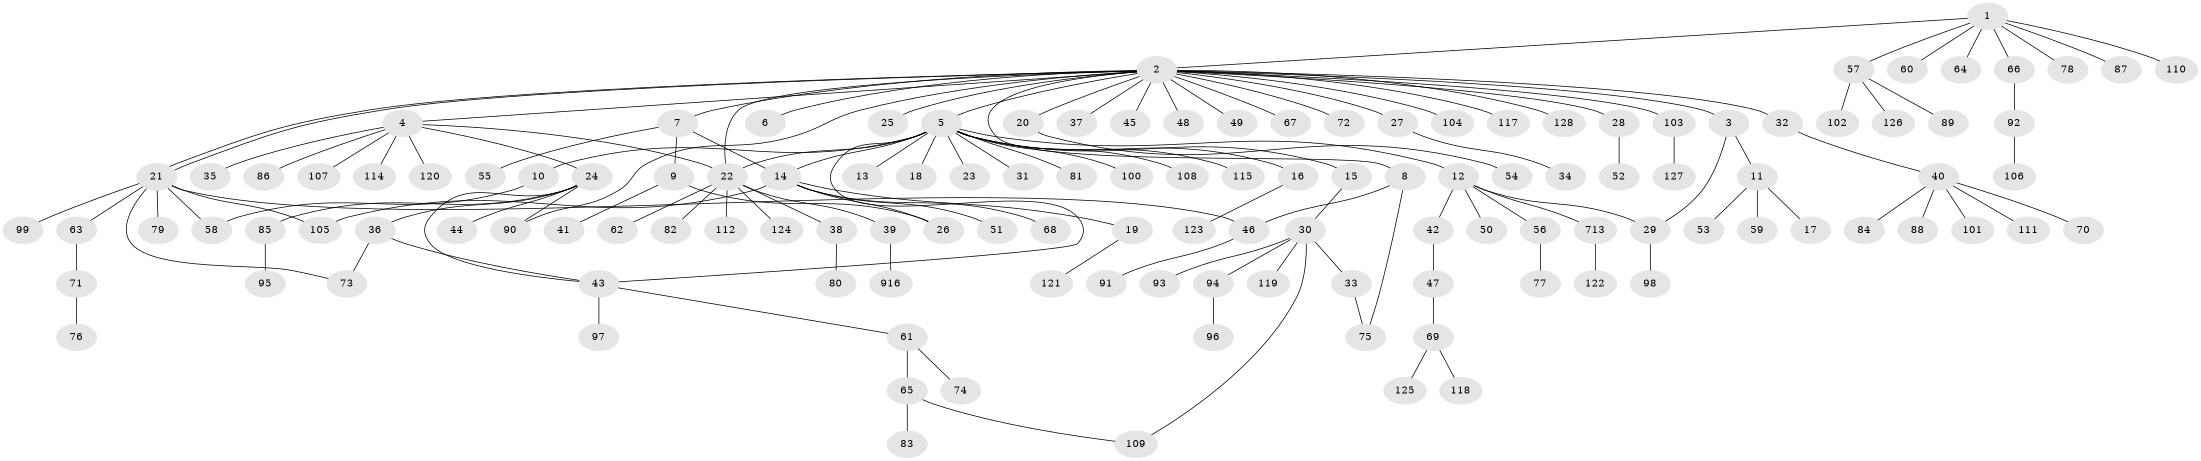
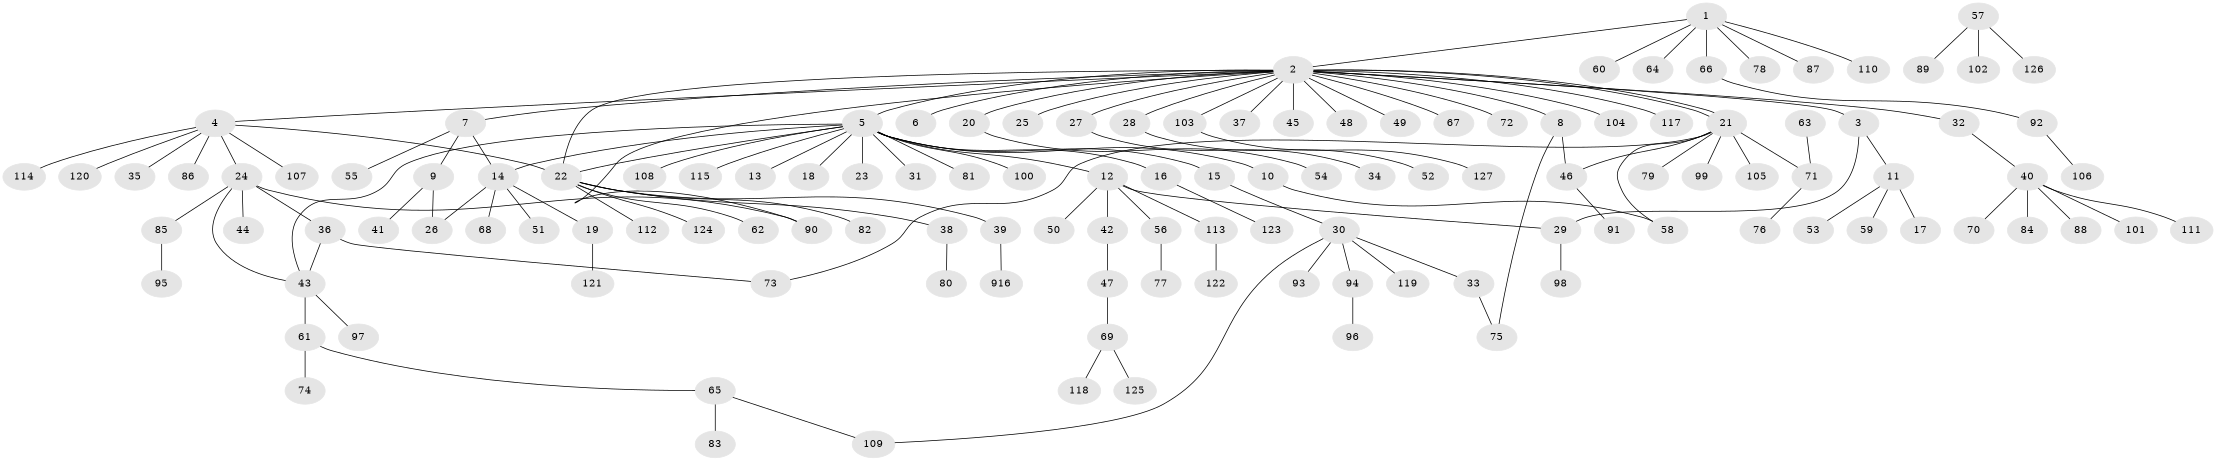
edge "1" -- "57": removed
node "128": removed
edge "21" -- "63": now "21" -- "71"
edge "14" -- "105": removed
node "713": label "713" -> "113"
